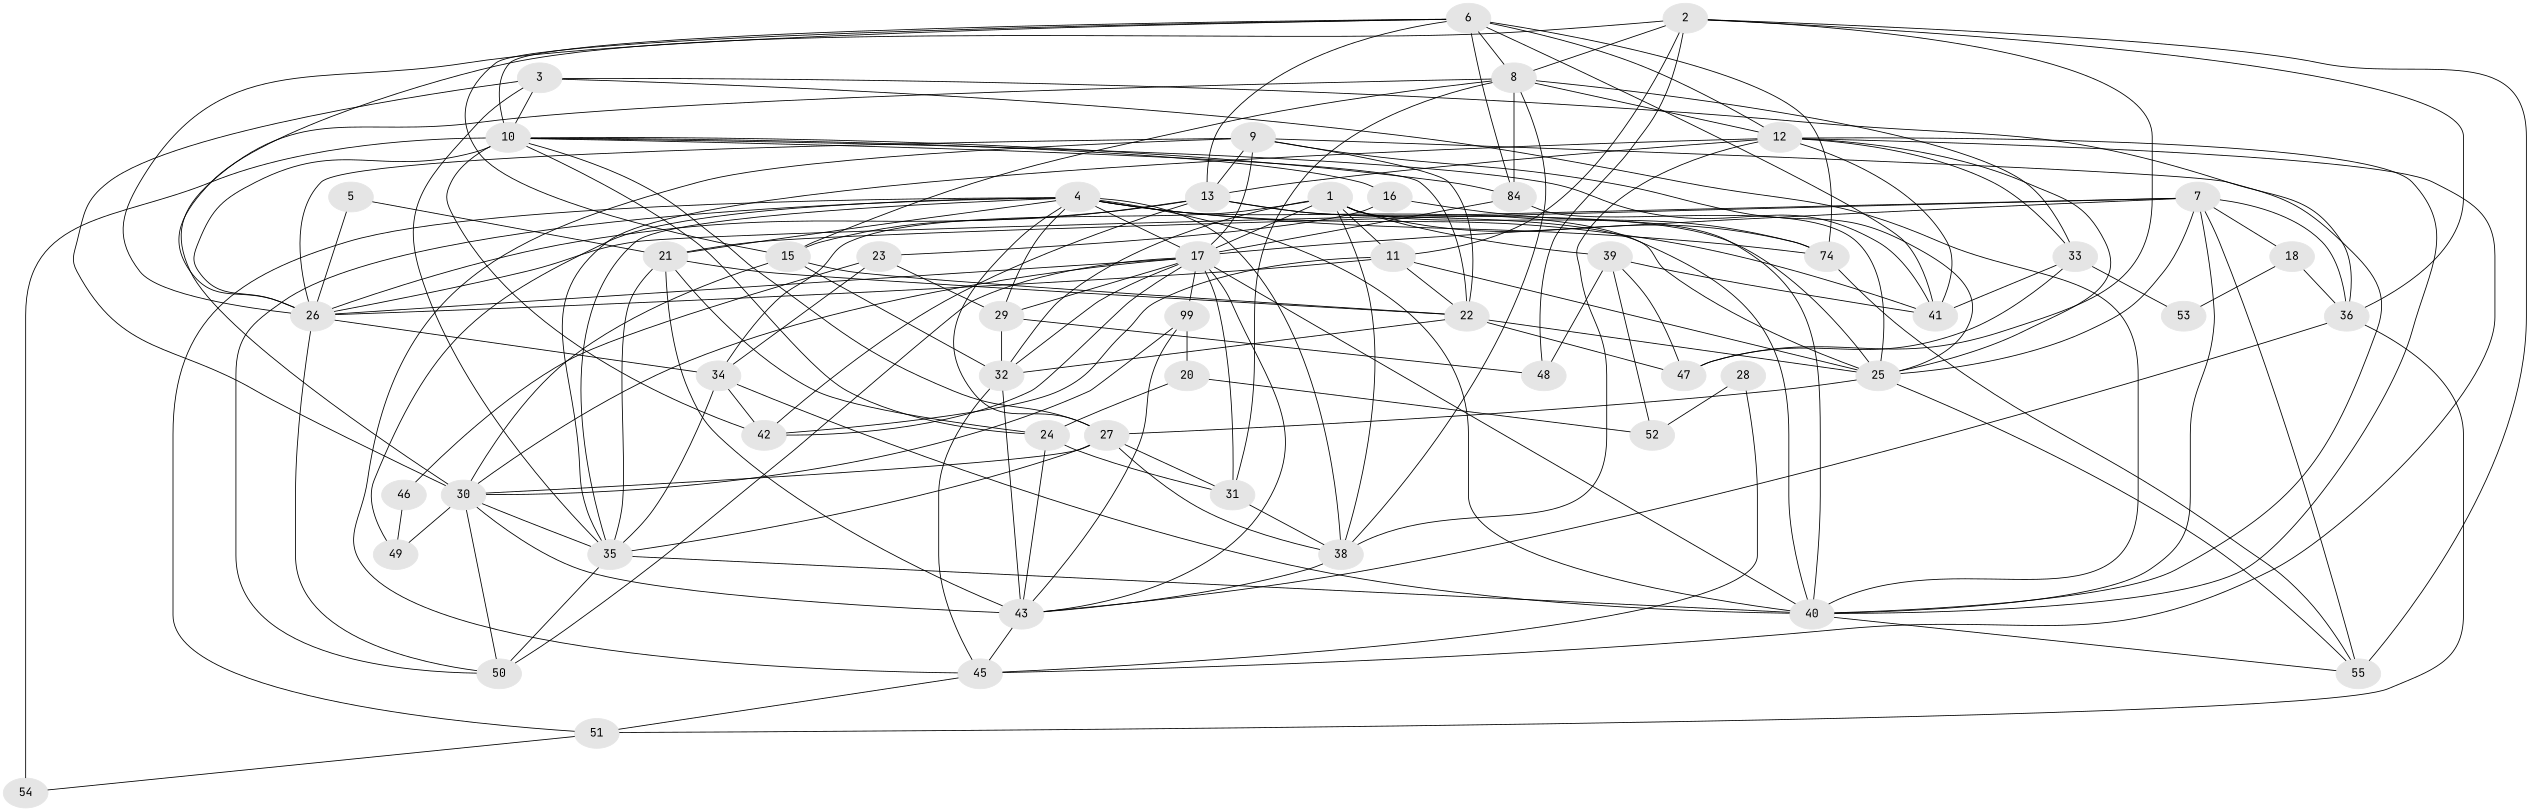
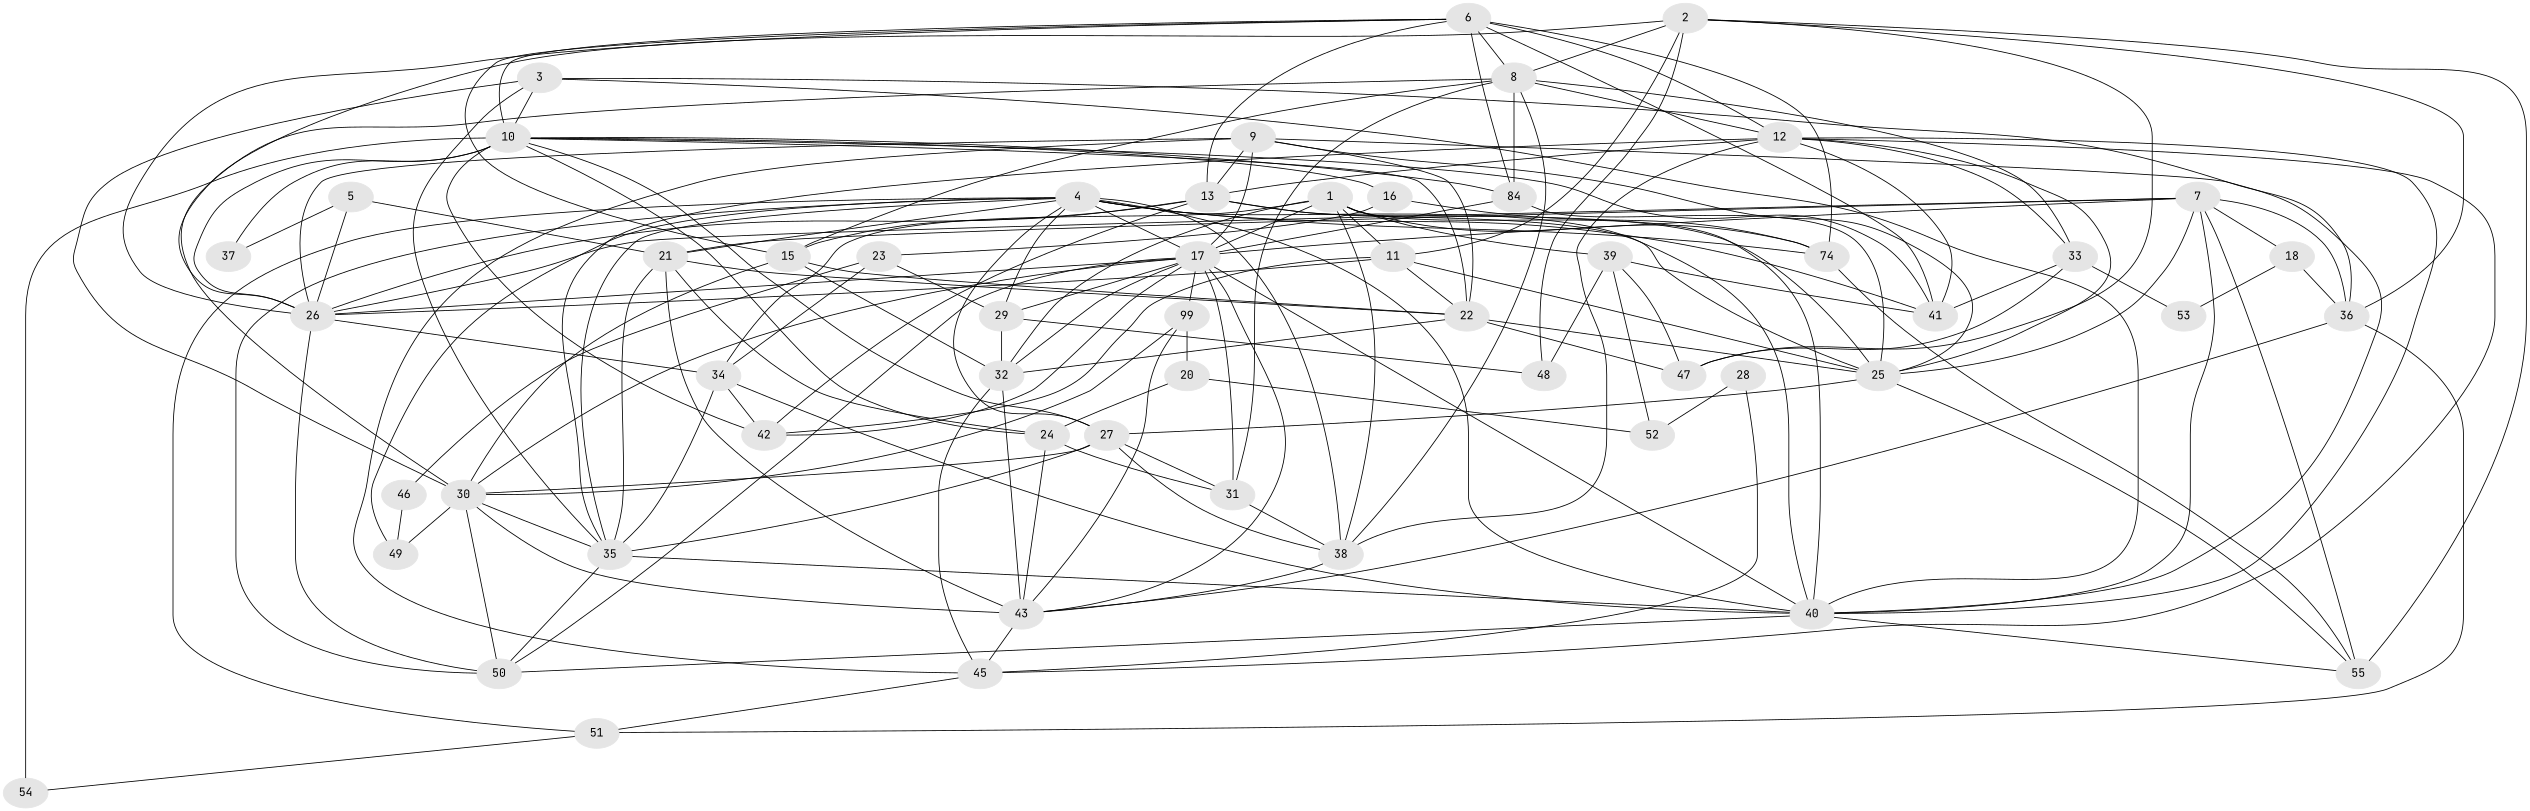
node "37": added
edge "40" -- "50": added
